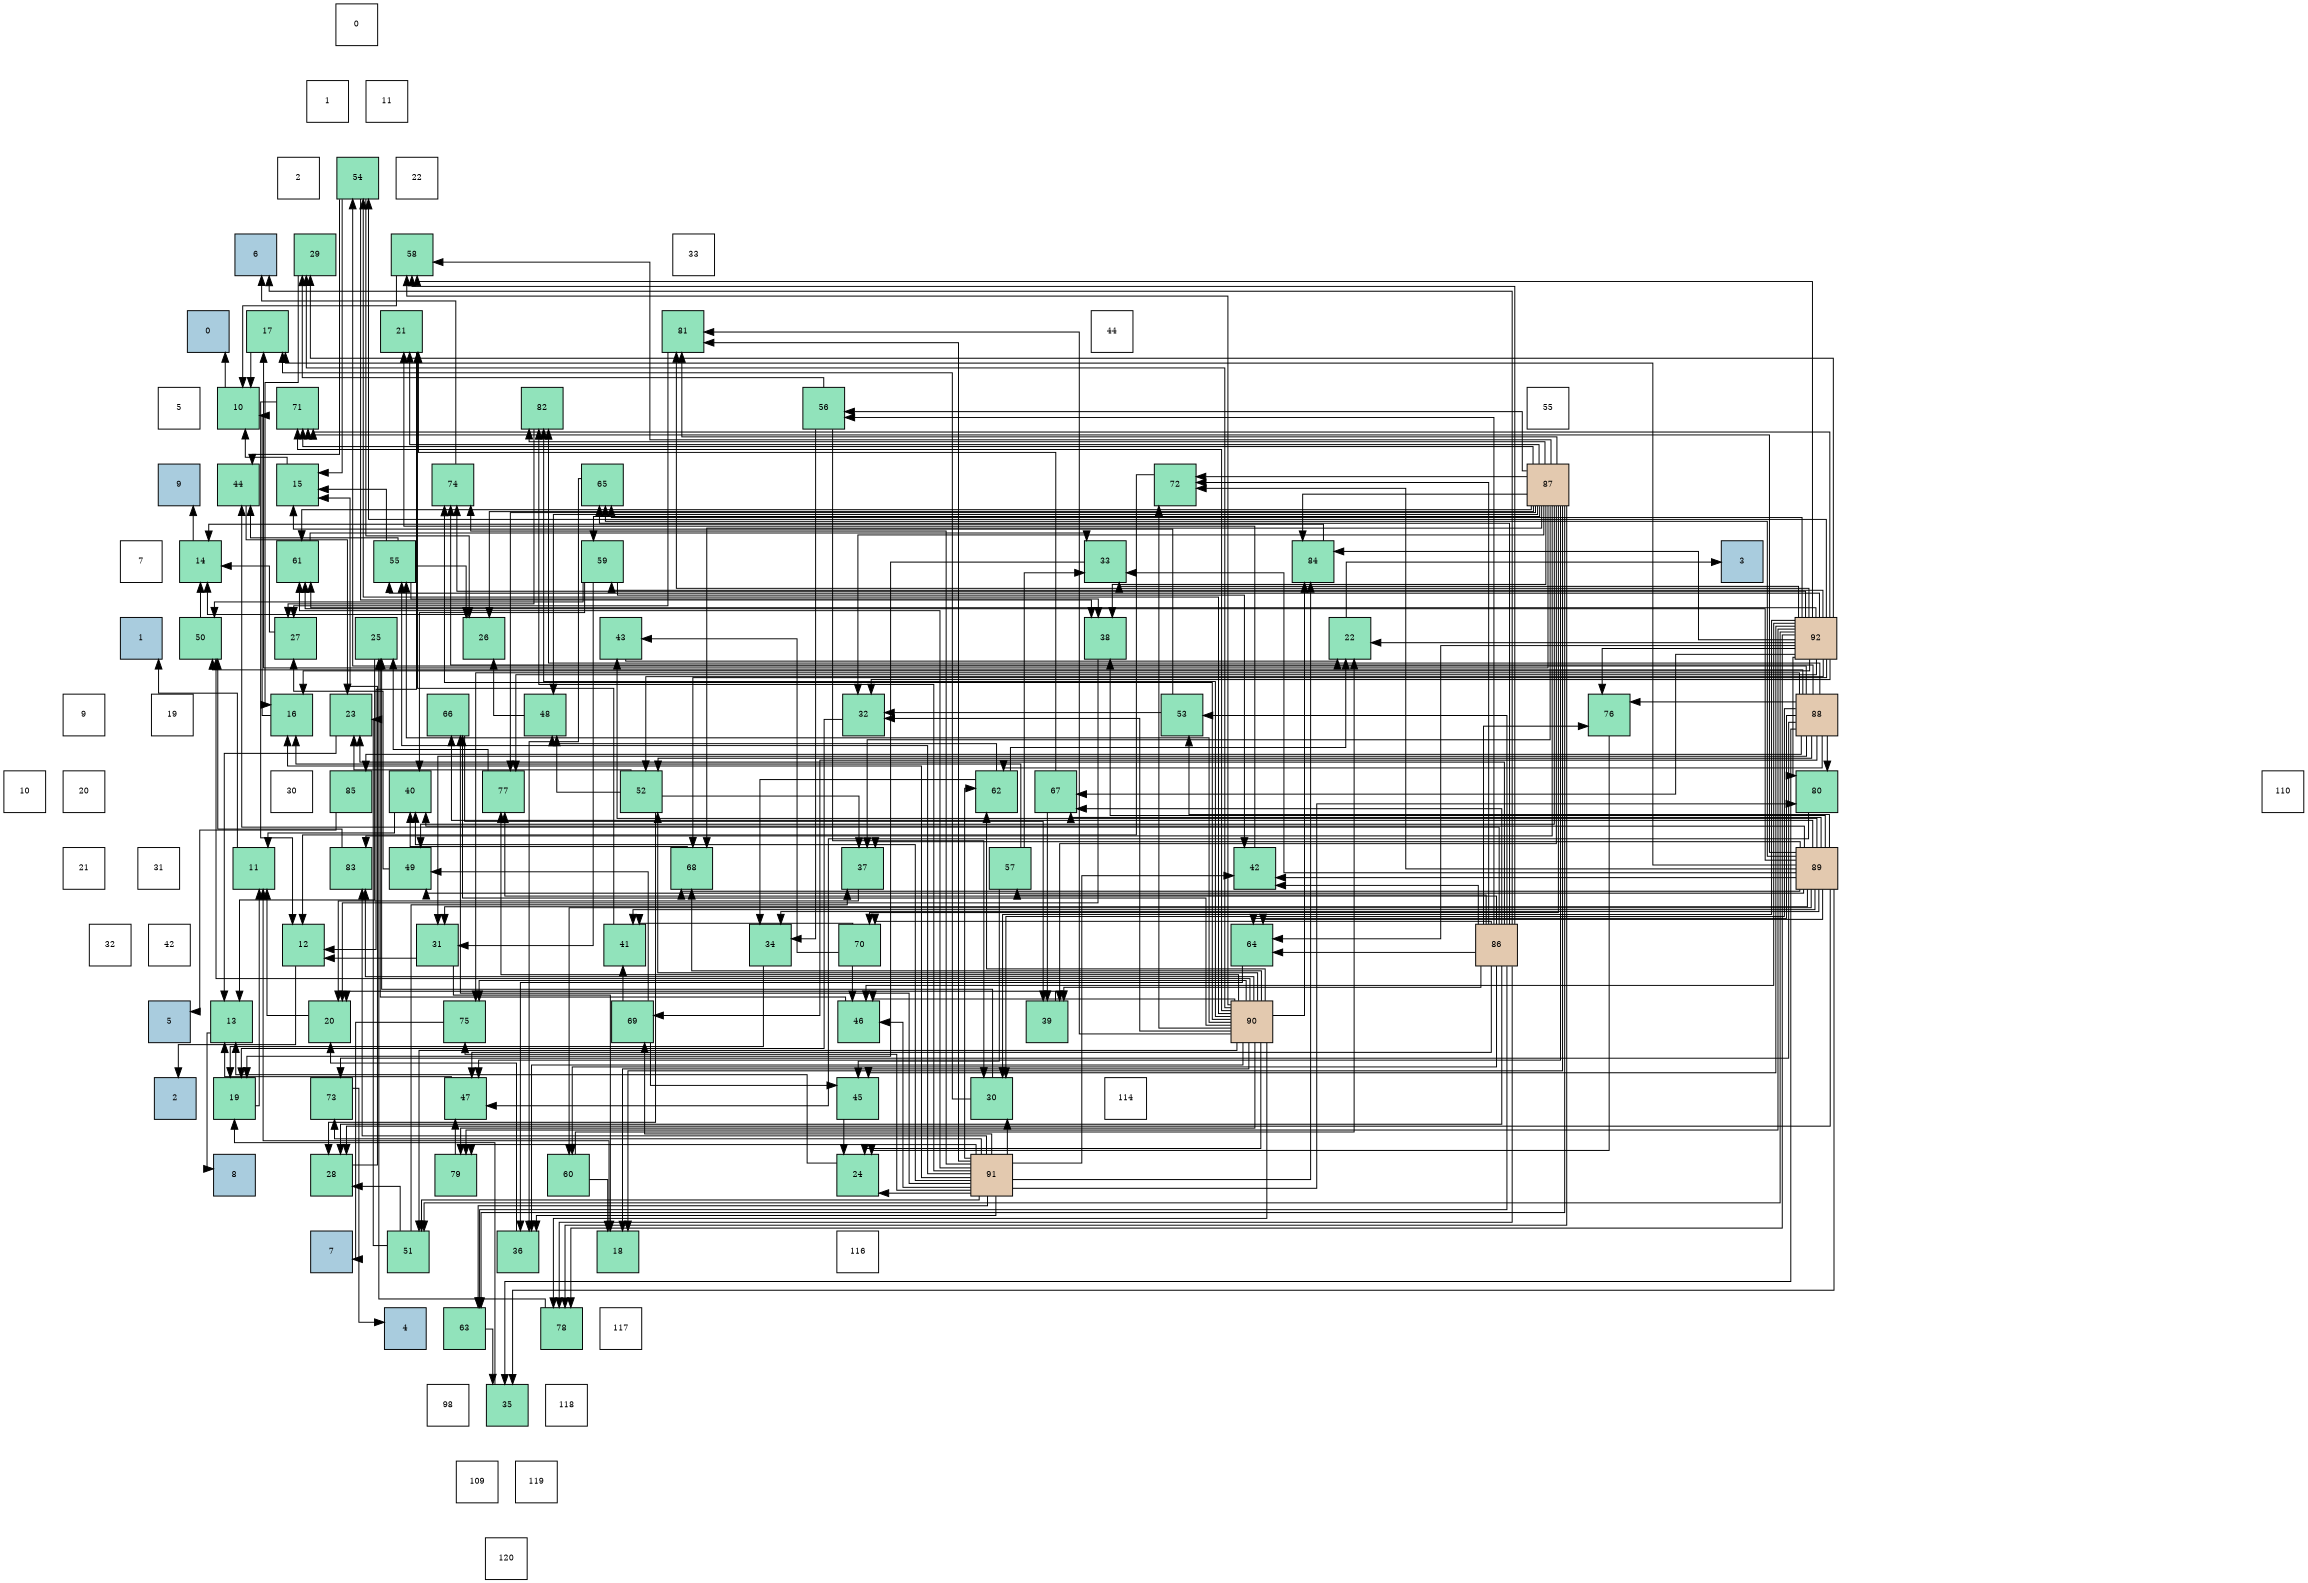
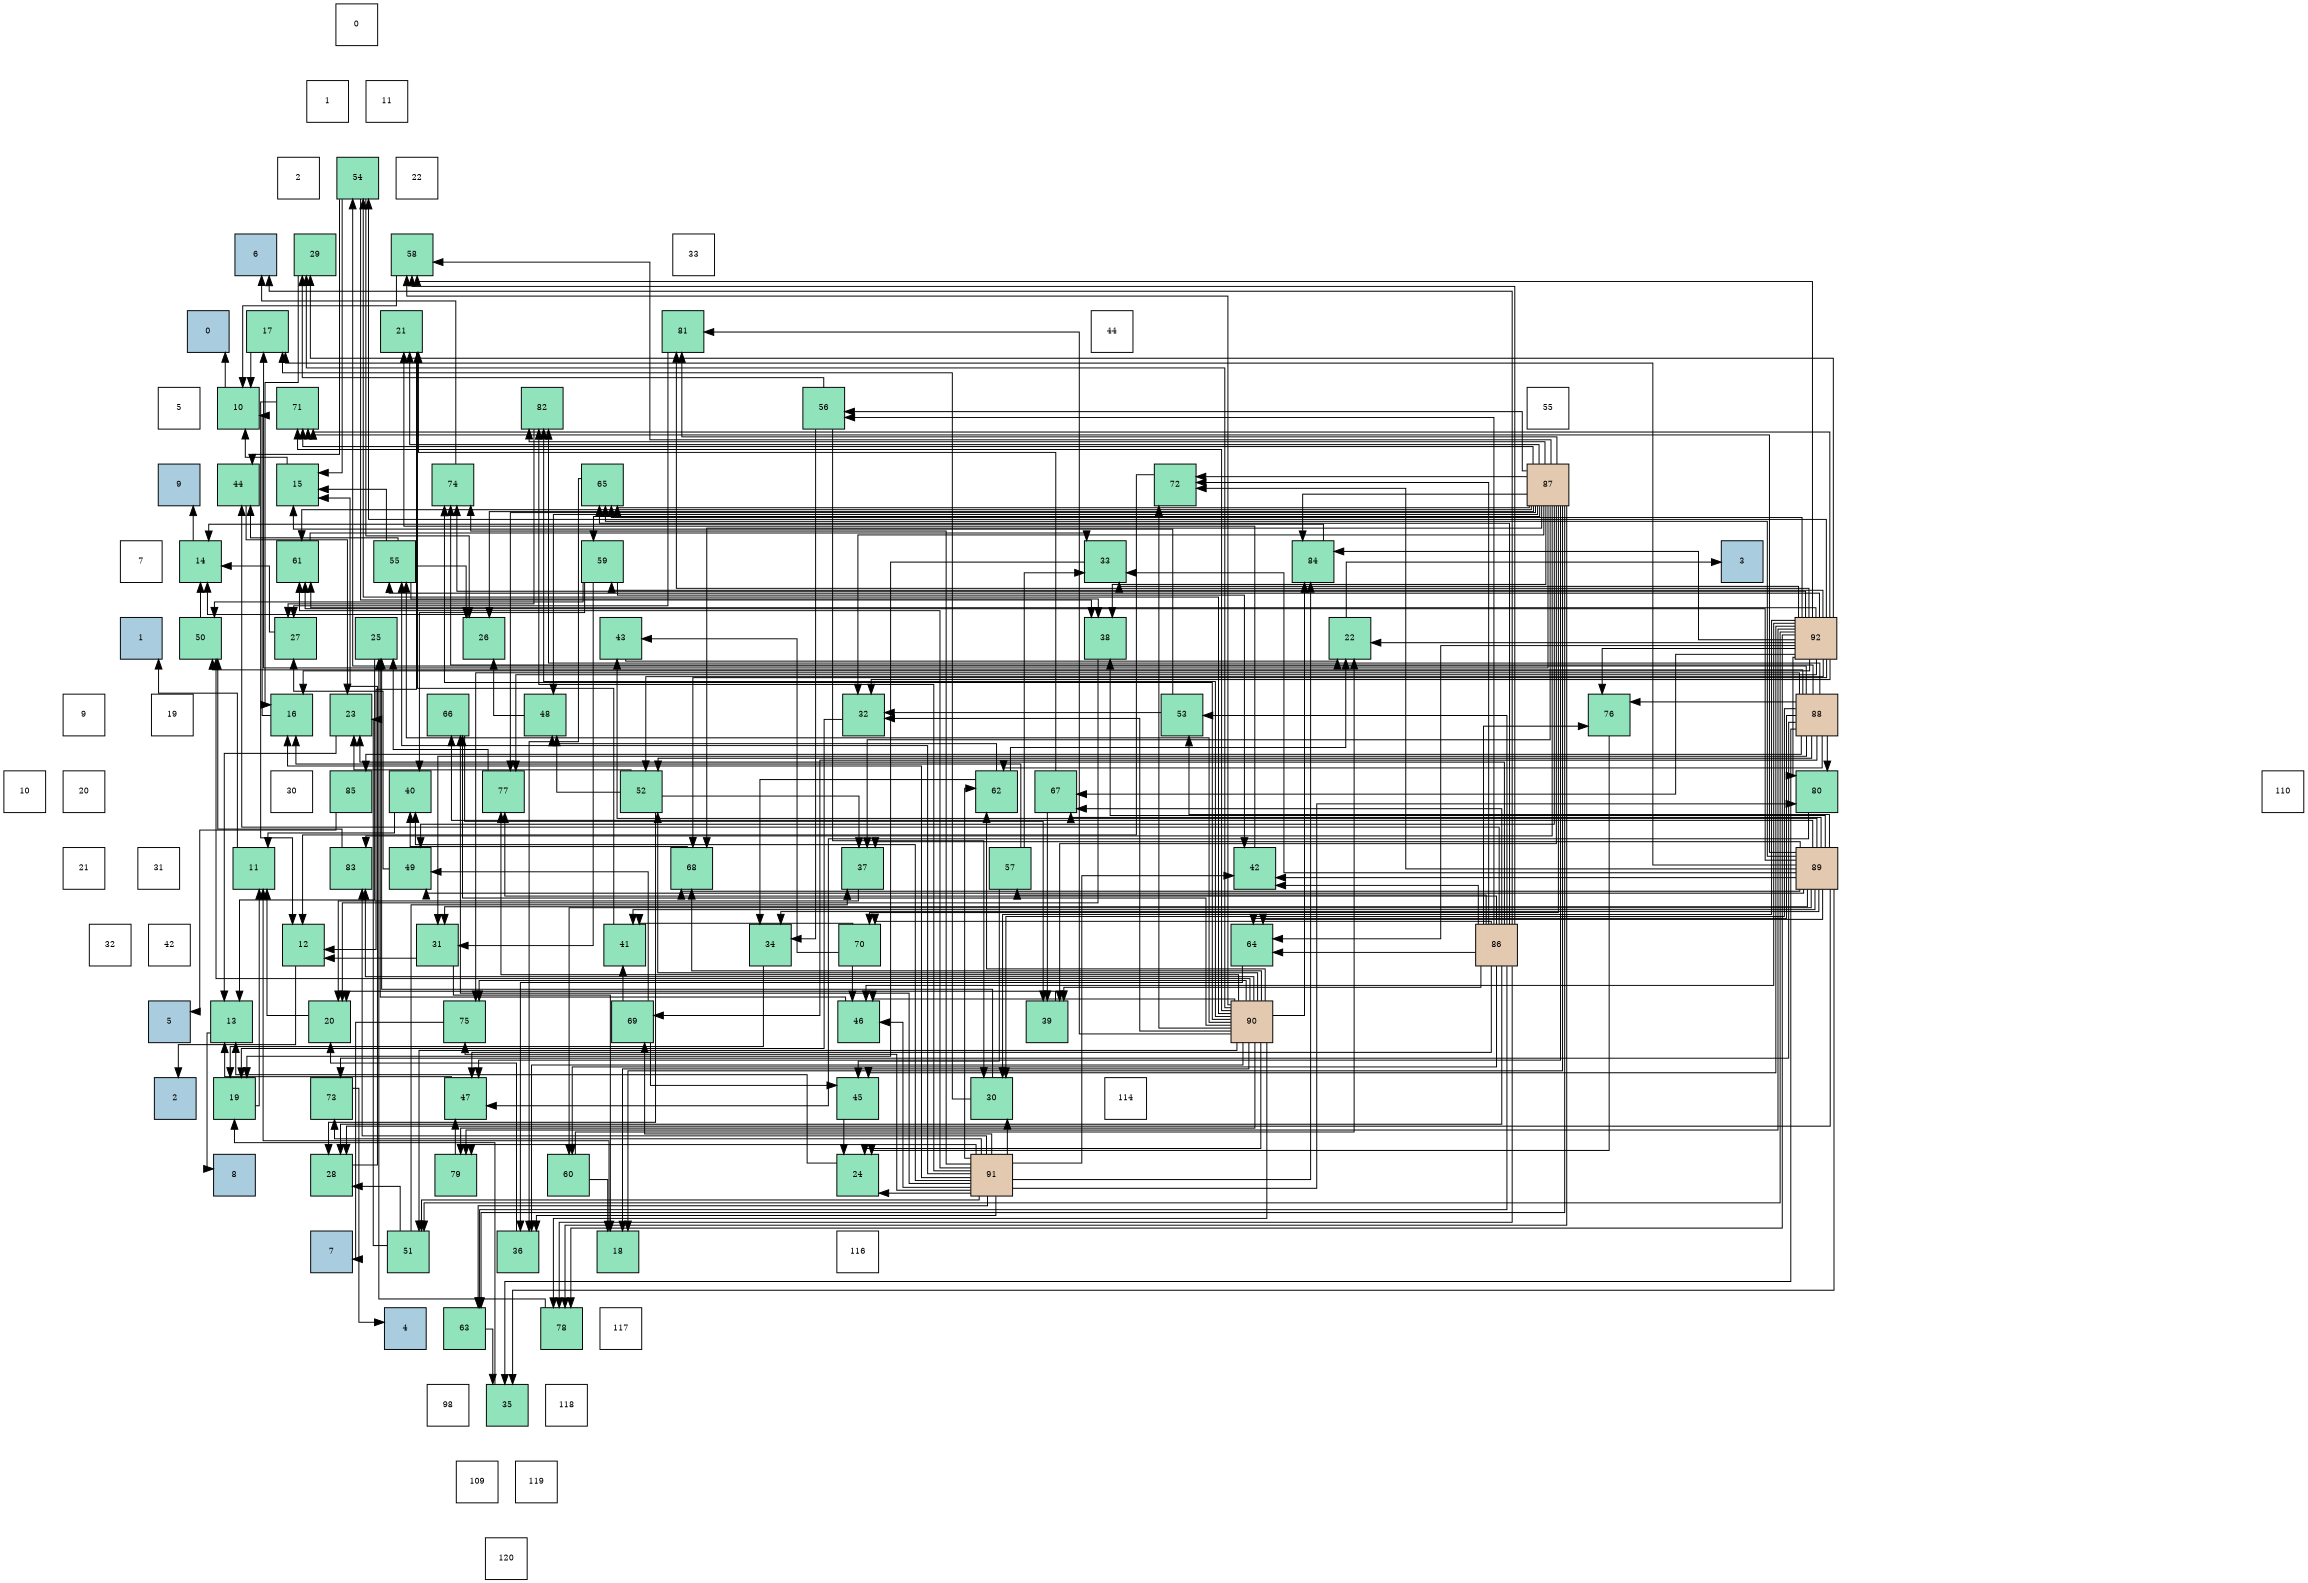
edge "87" -> "65": added
edge "91" -> "81": removed
edge "89" -> "40": removed
